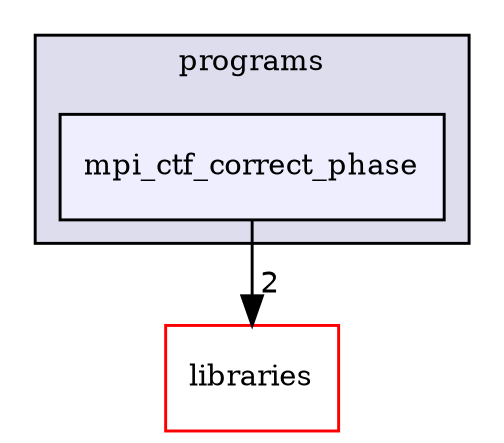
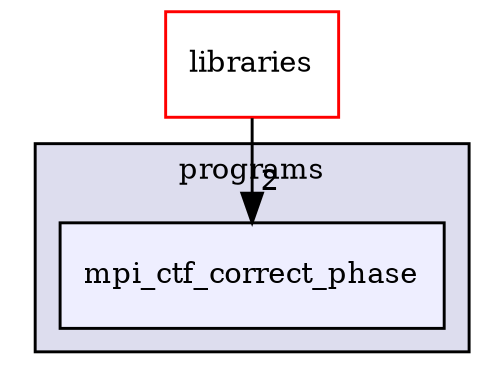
edge "mpi_ctf_correct_phase" -> "libraries": reversed
